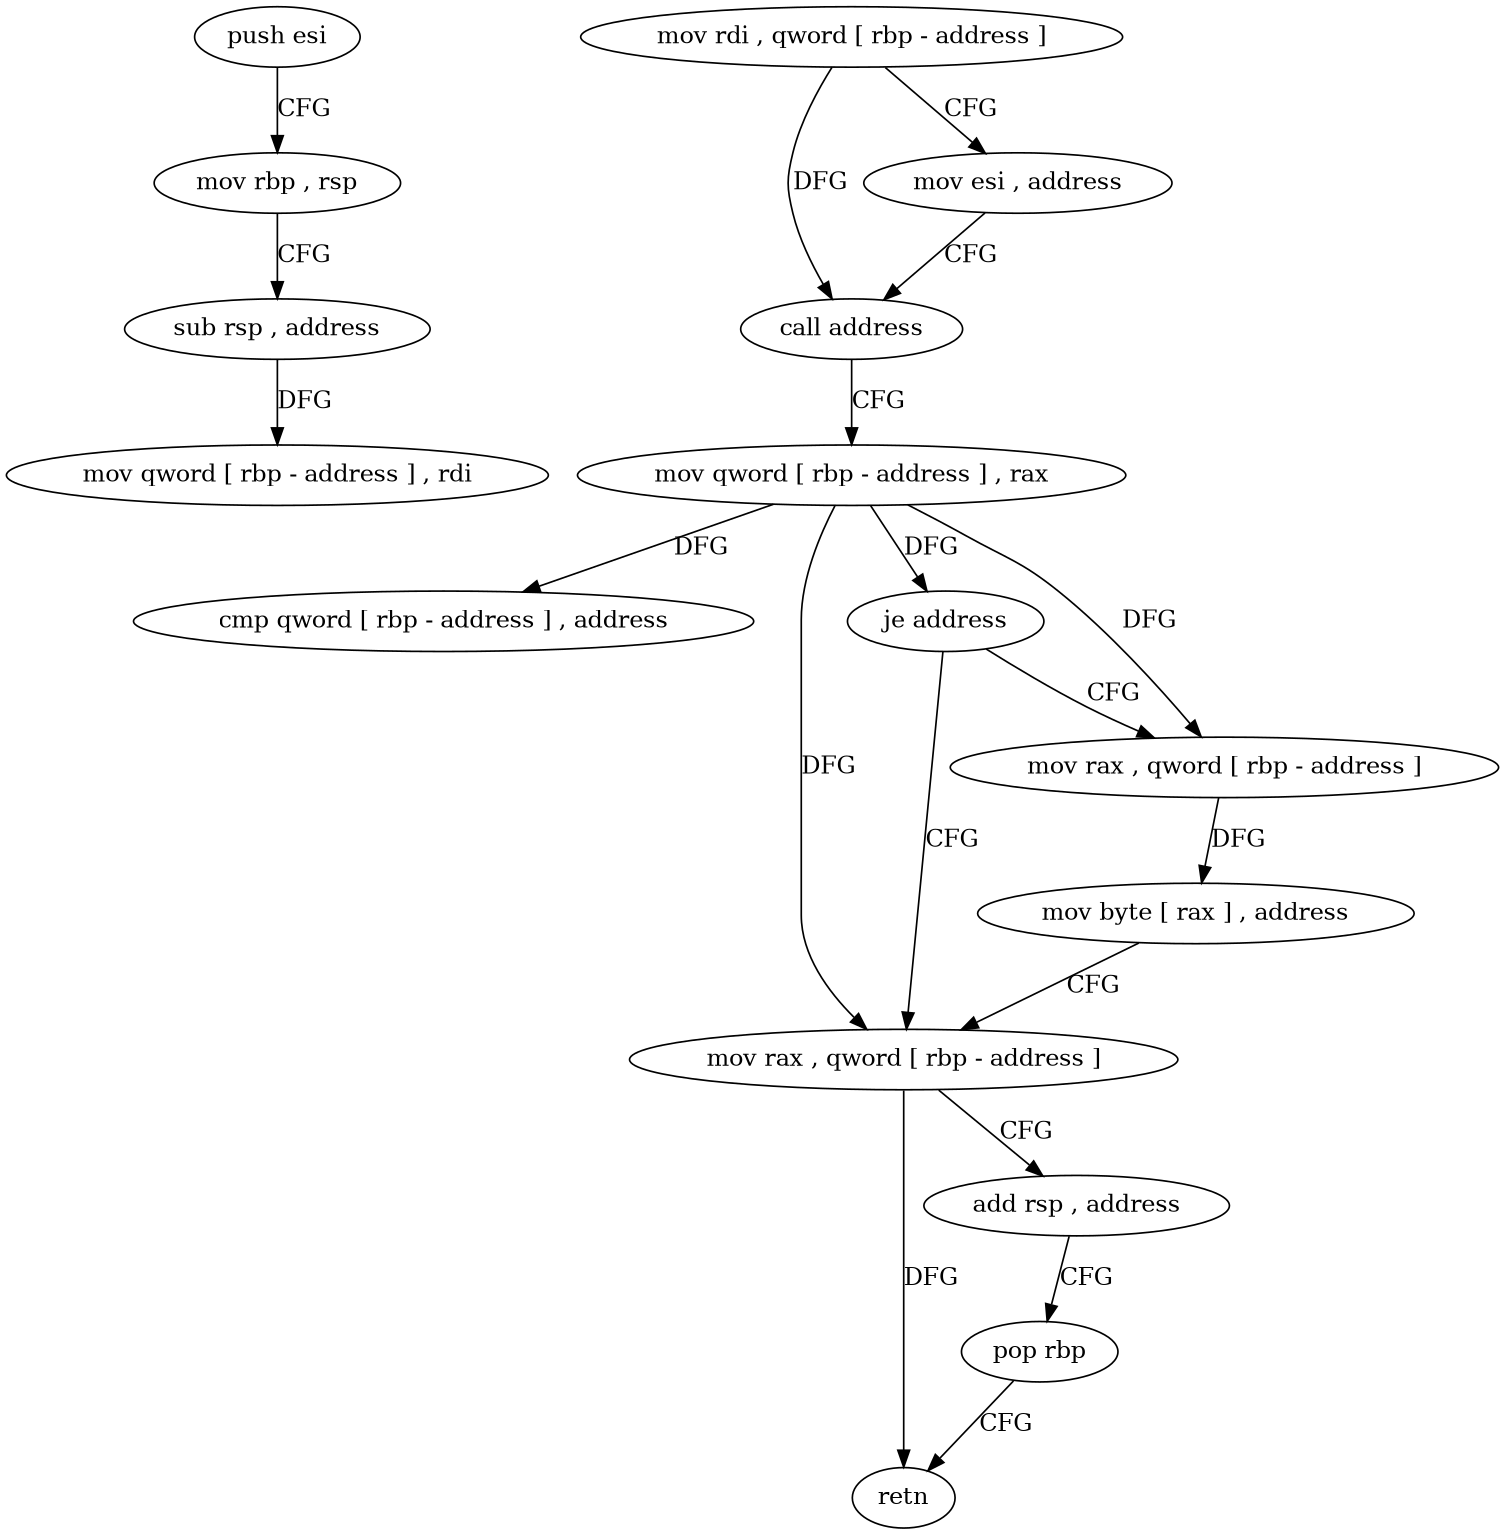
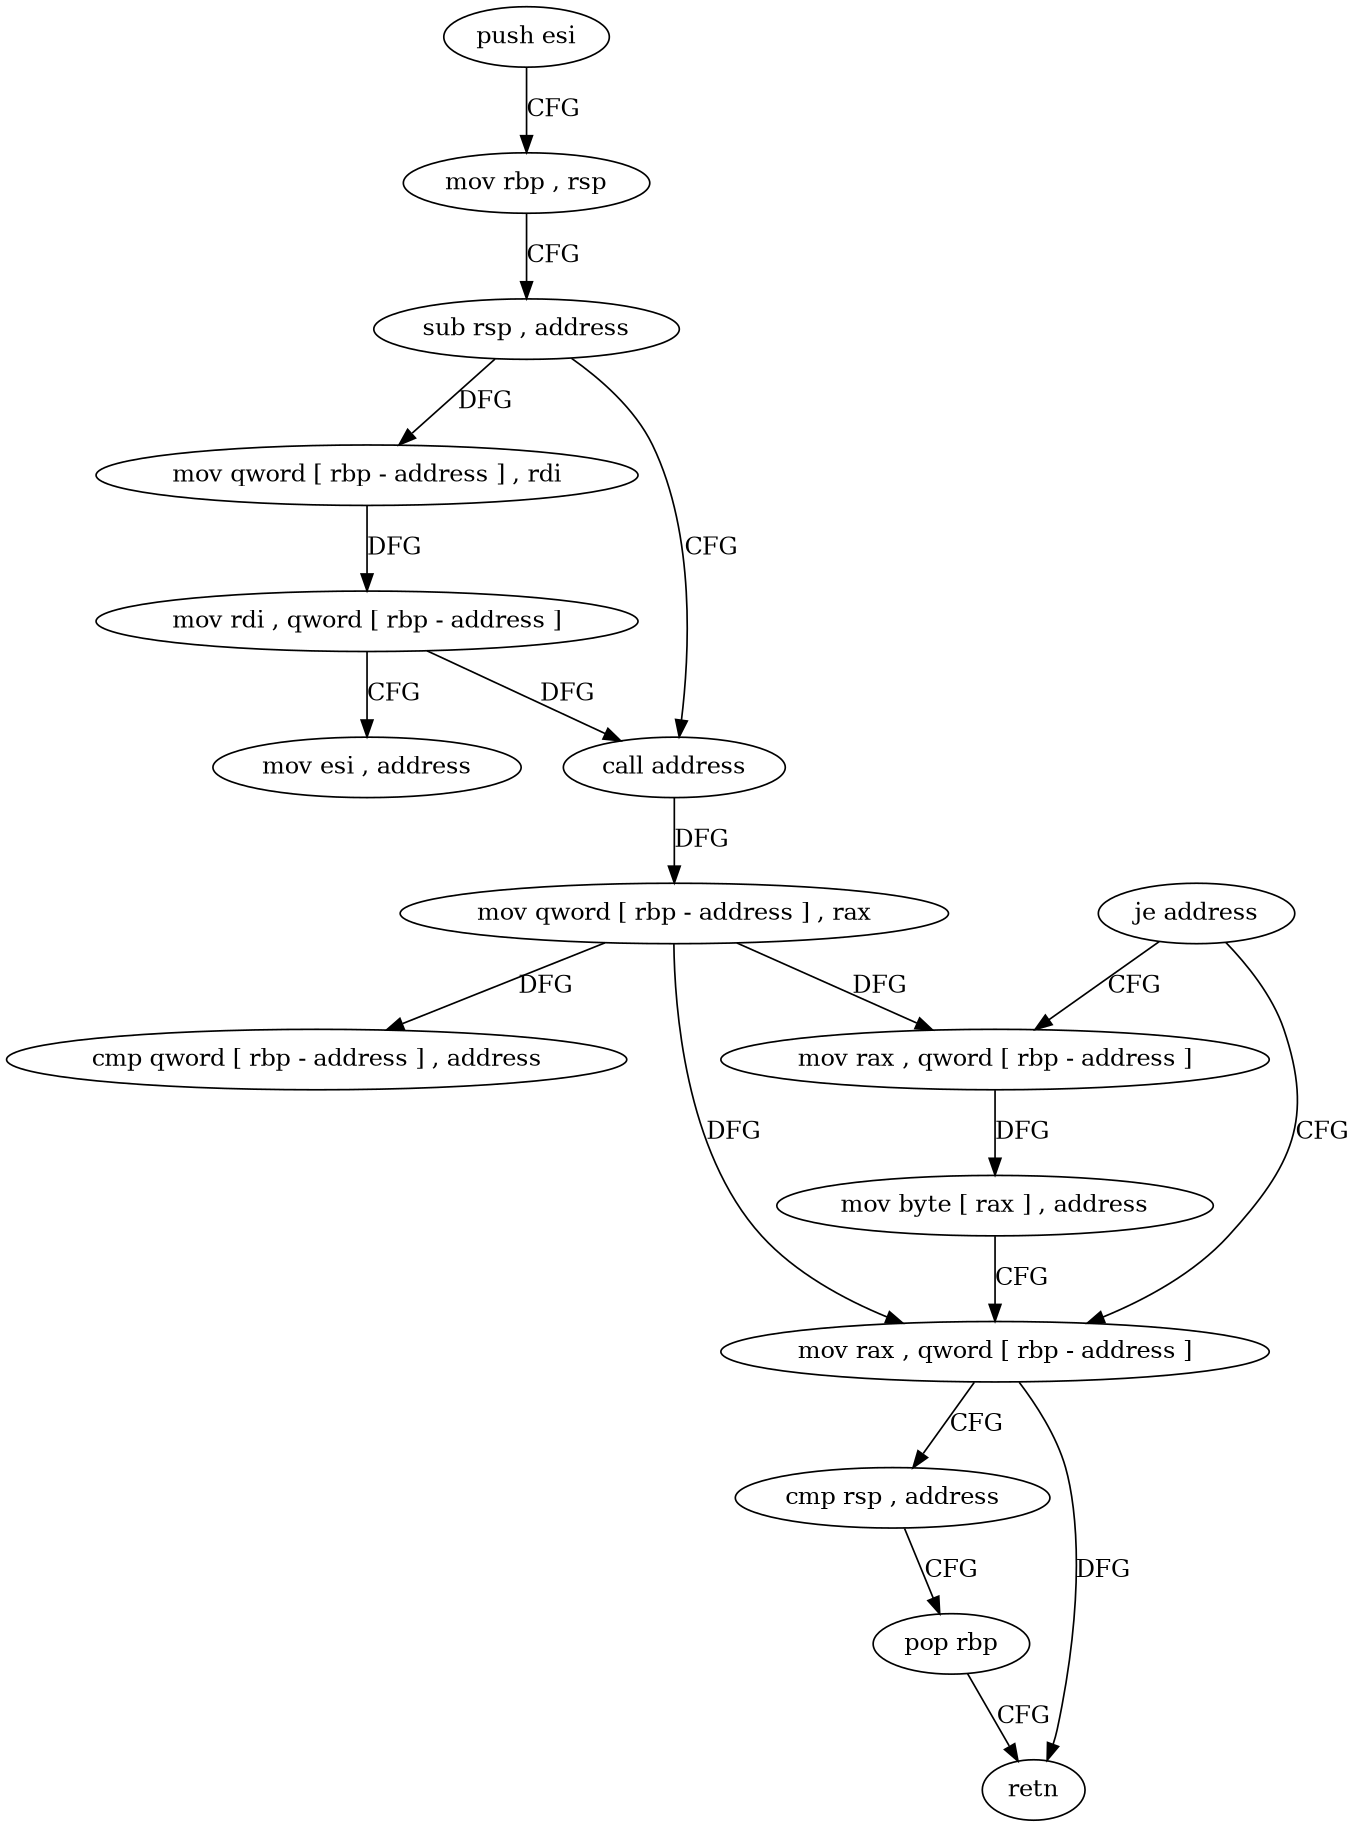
edge "mov esi , address" -> "call address": now "sub rsp , address" -> "call address"
edge "call address" -> "mov qword [ rbp - address ] , rax": label "CFG" -> "DFG"
edge "mov qword [ rbp - address ] , rdi" -> "mov rdi , qword [ rbp - address ]": added, label "DFG"
edge "mov qword [ rbp - address ] , rax" -> "je address": removed, label "DFG"
node "add rsp , address": label "add rsp , address" -> "cmp rsp , address"
